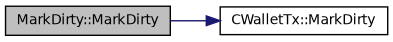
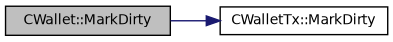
node "MarkDirty::MarkDirty": label "MarkDirty::MarkDirty" -> "CWallet::MarkDirty"
